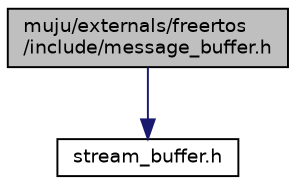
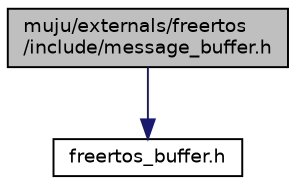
node "stream_buffer.h": label "stream_buffer.h" -> "freertos_buffer.h"
